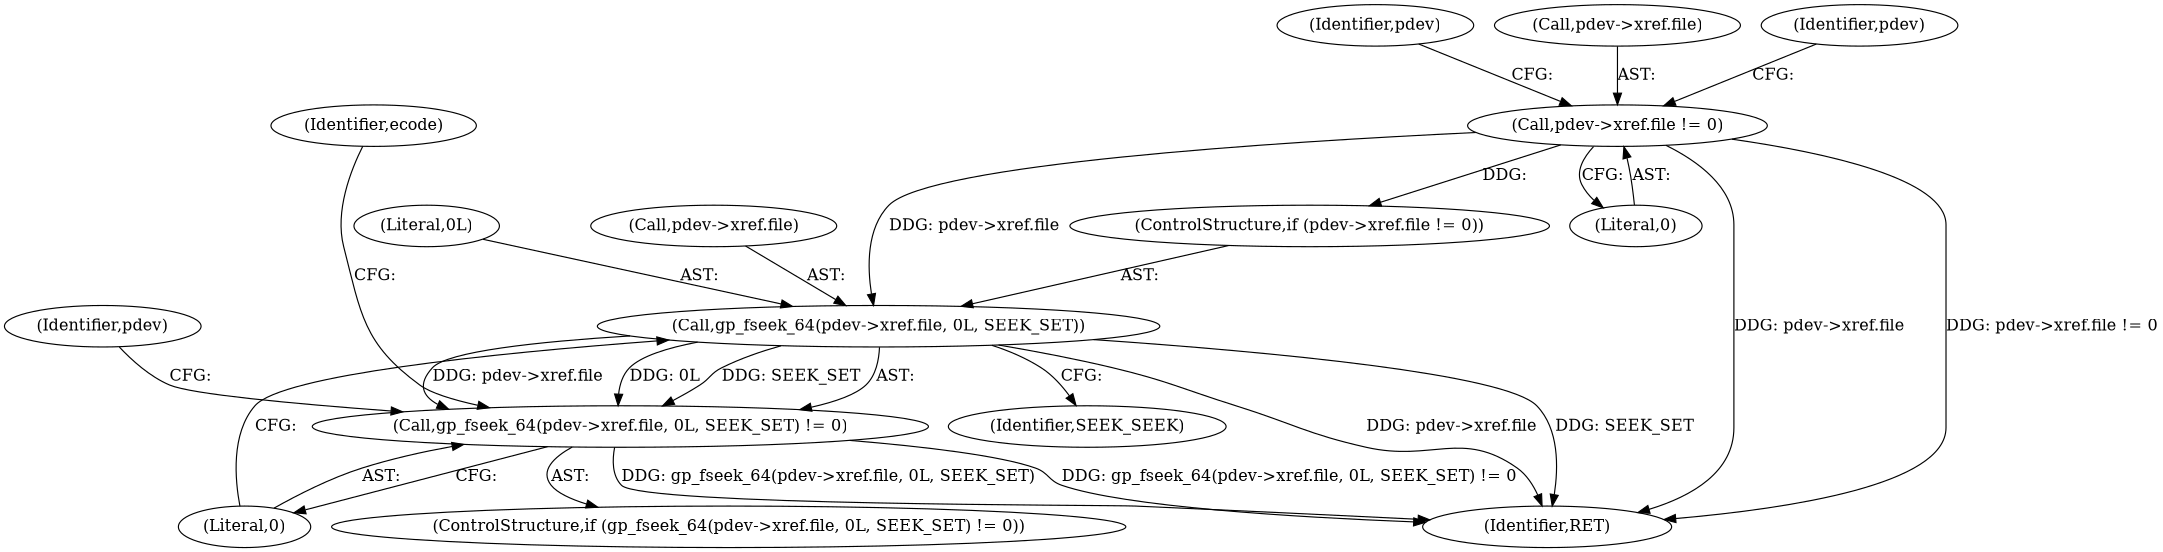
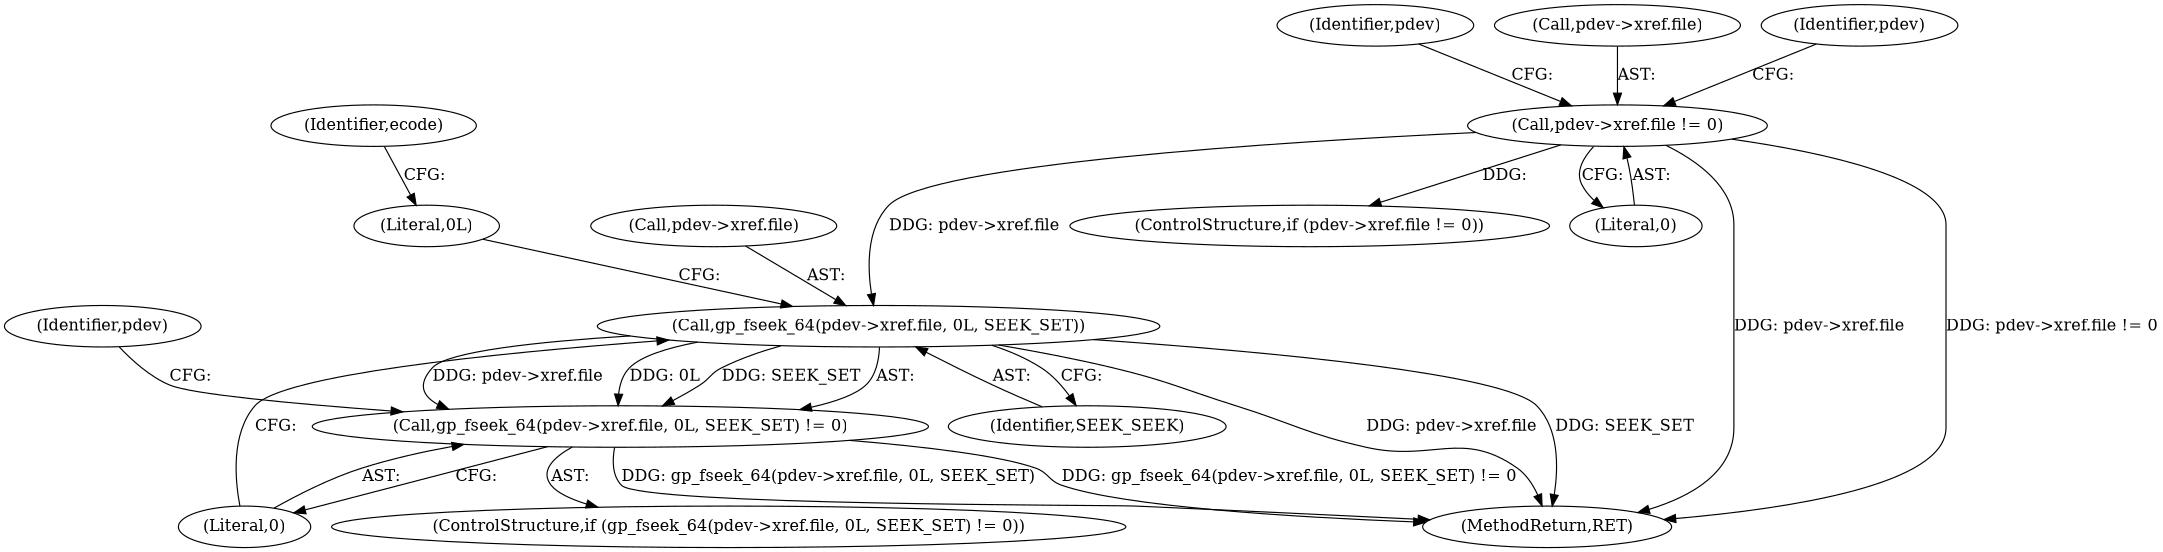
edge "(ControlStructure,if (pdev->xref.file != 0))" -> "(Call,gp_fseek_64(pdev->xref.file, 0L, SEEK_SET))": now "(Identifier,SEEK_SEEK)" -> "(Call,gp_fseek_64(pdev->xref.file, 0L, SEEK_SET))"
edge "(Literal,0L)" -> "(Call,gp_fseek_64(pdev->xref.file, 0L, SEEK_SET))": label "AST: " -> "CFG: "
edge "(Identifier,ecode)" -> "(Call,gp_fseek_64(pdev->xref.file, 0L, SEEK_SET) != 0)": now "(Identifier,ecode)" -> "(Literal,0L)"
node "(Identifier,RET)": label "(Identifier,RET)" -> "(MethodReturn,RET)"
